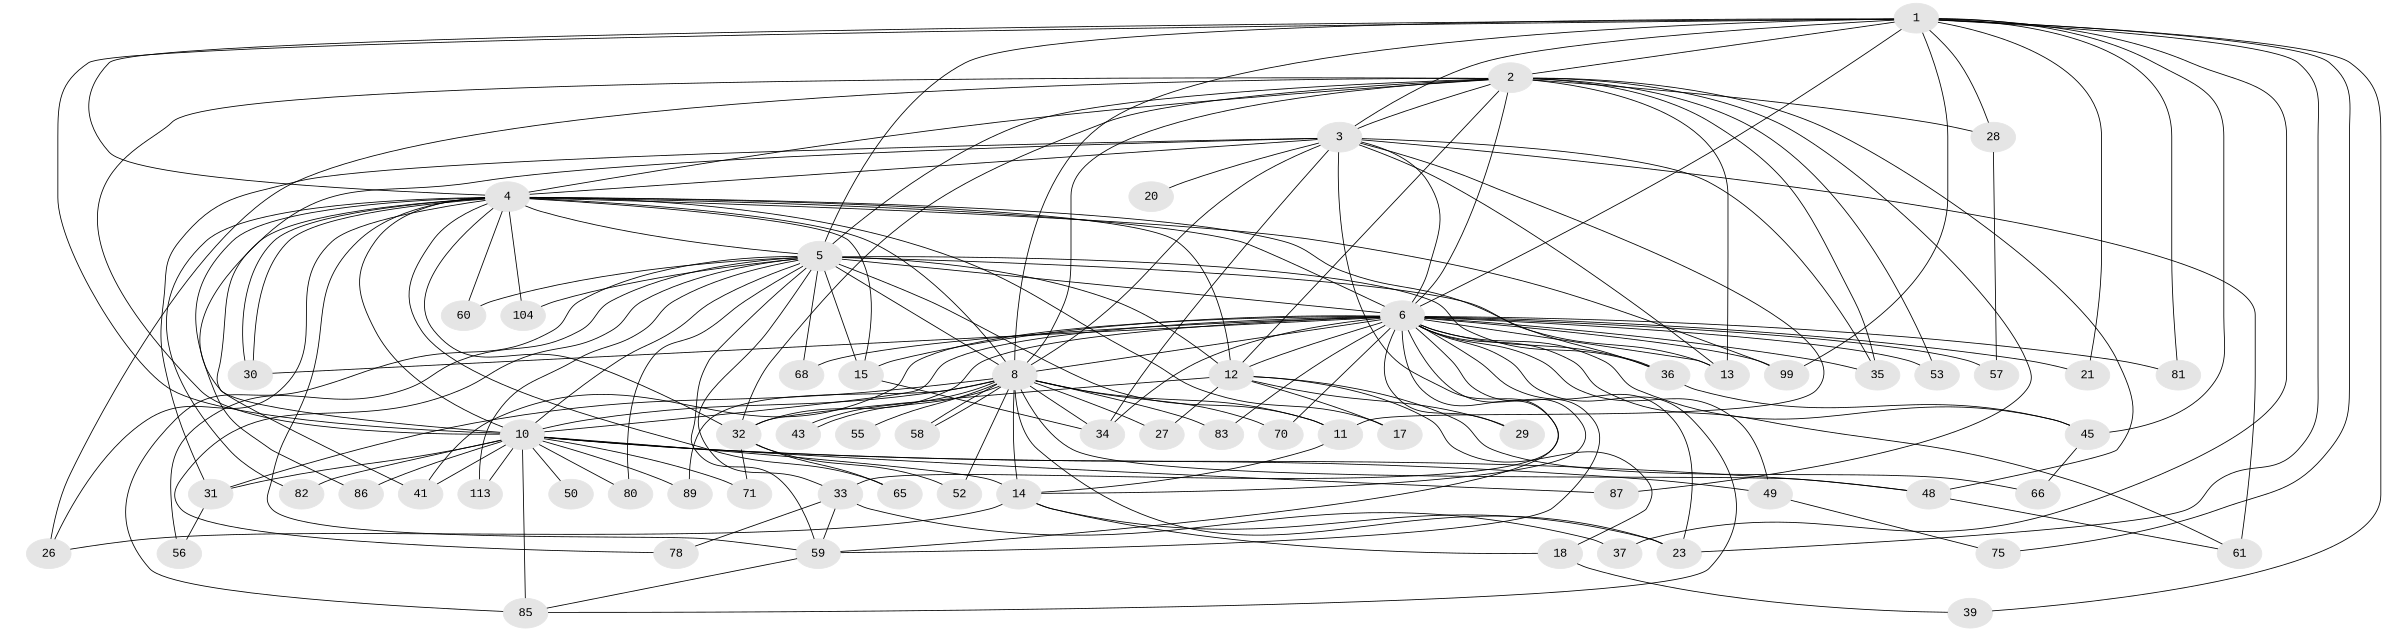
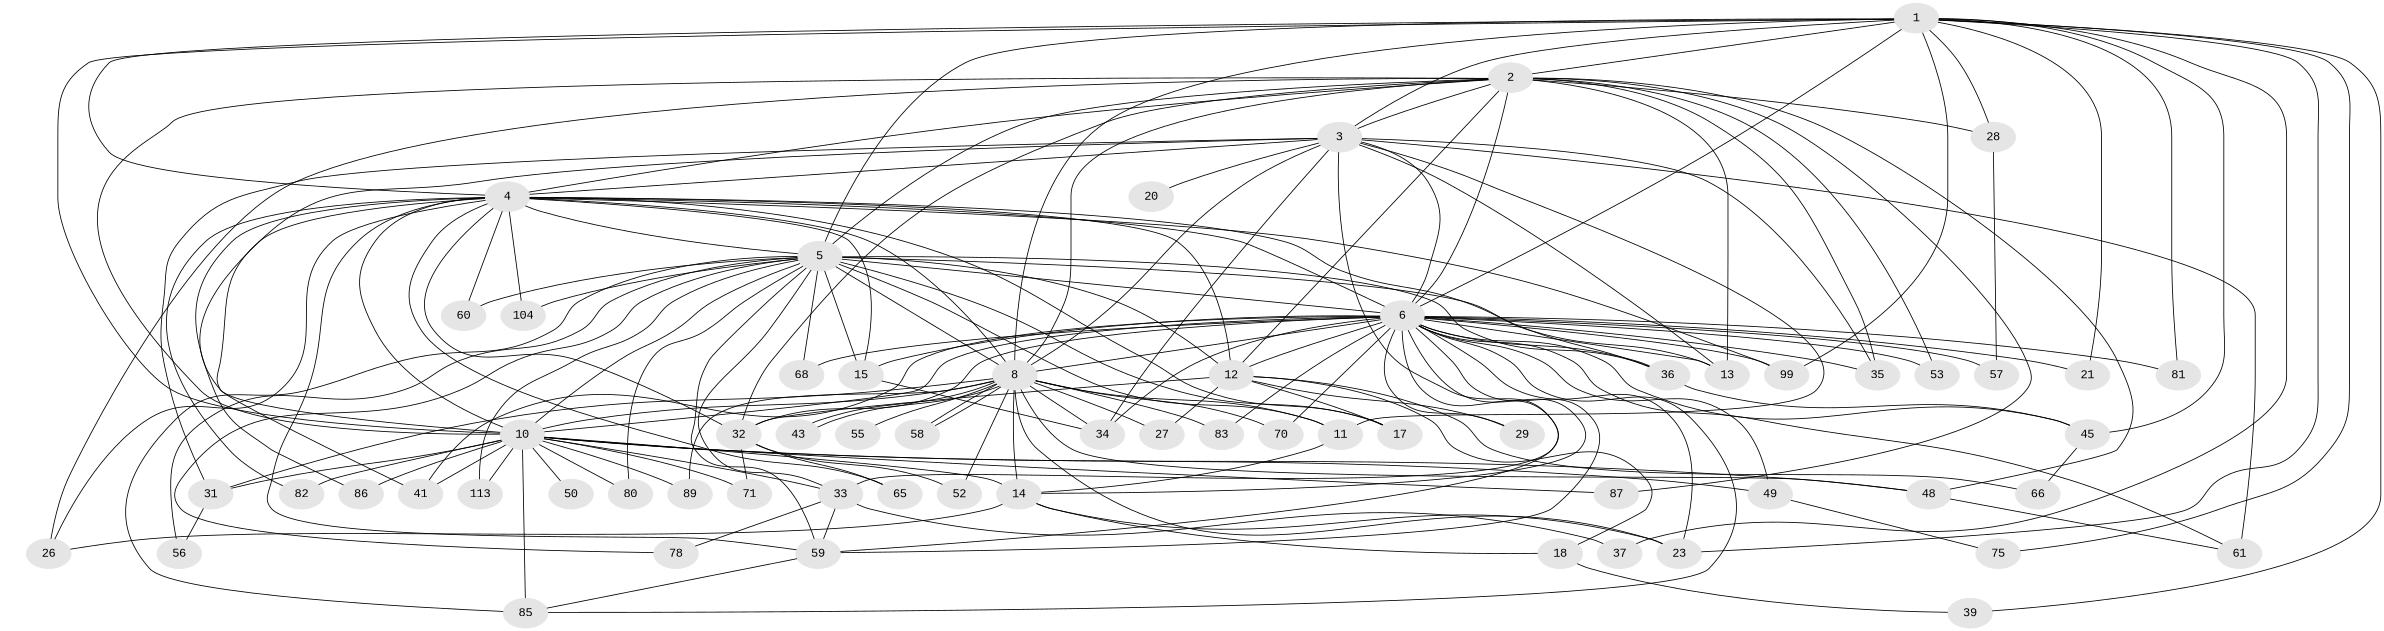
edge "5" -- "17": added
node "30": removed
edge "10" -- "33": added
